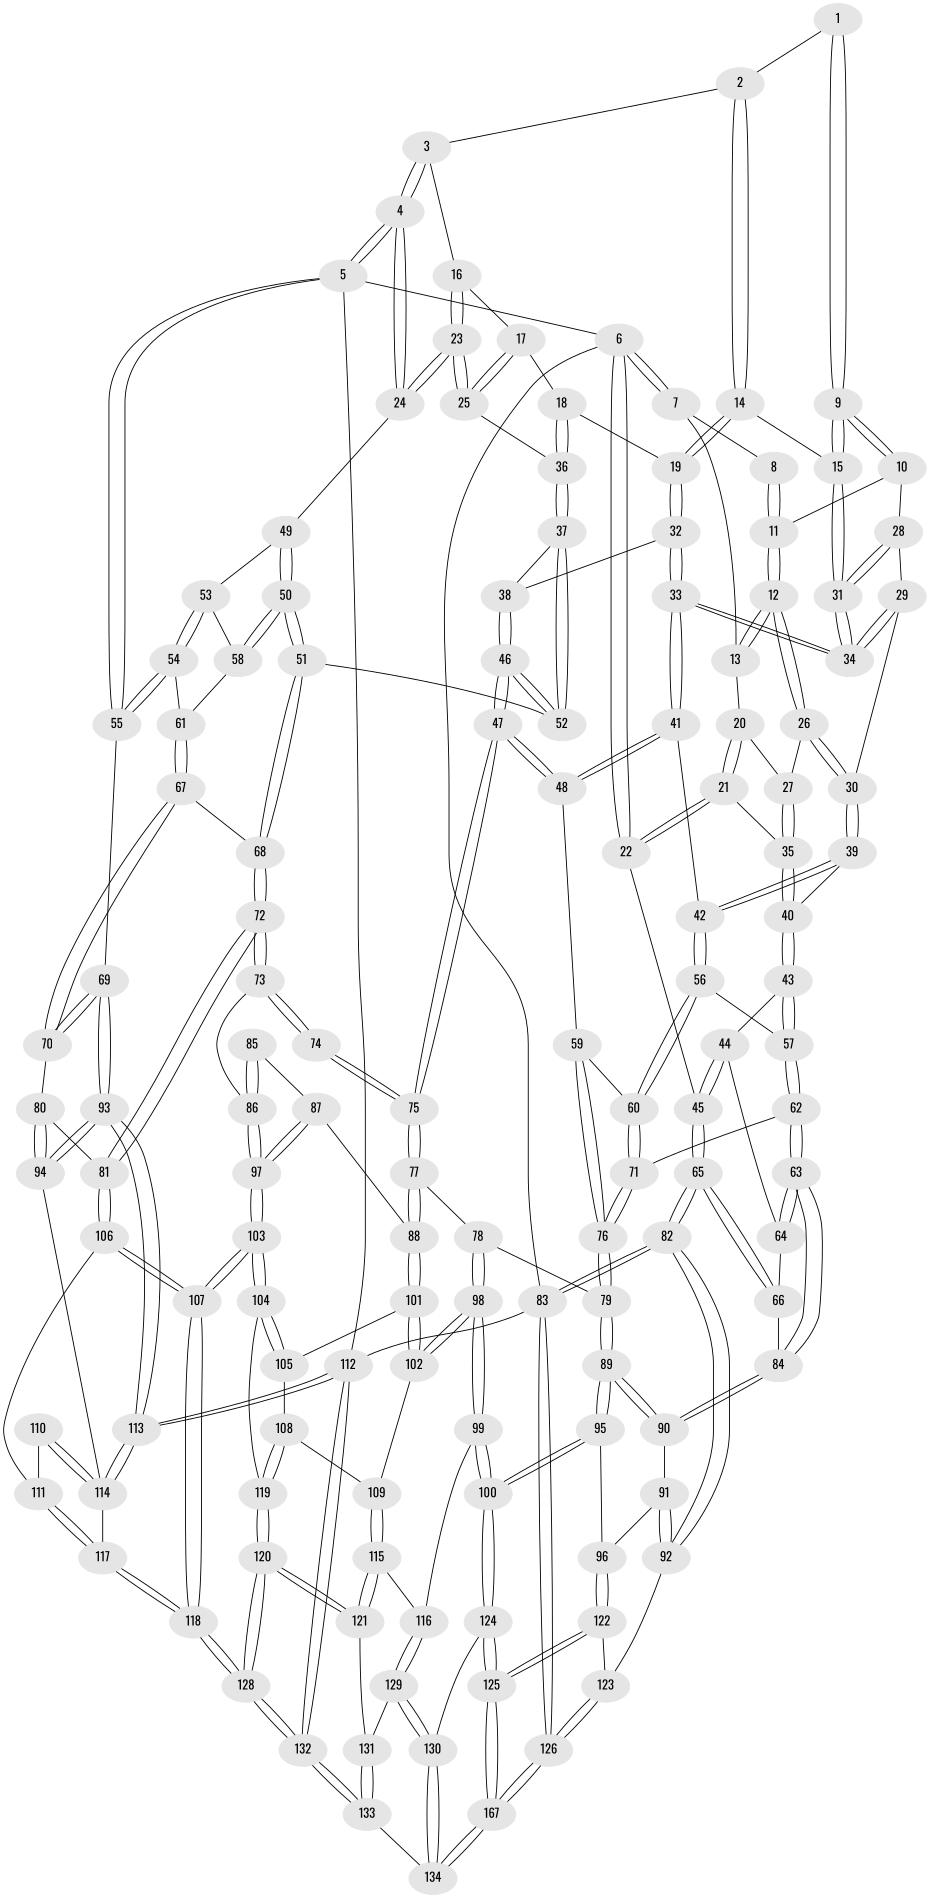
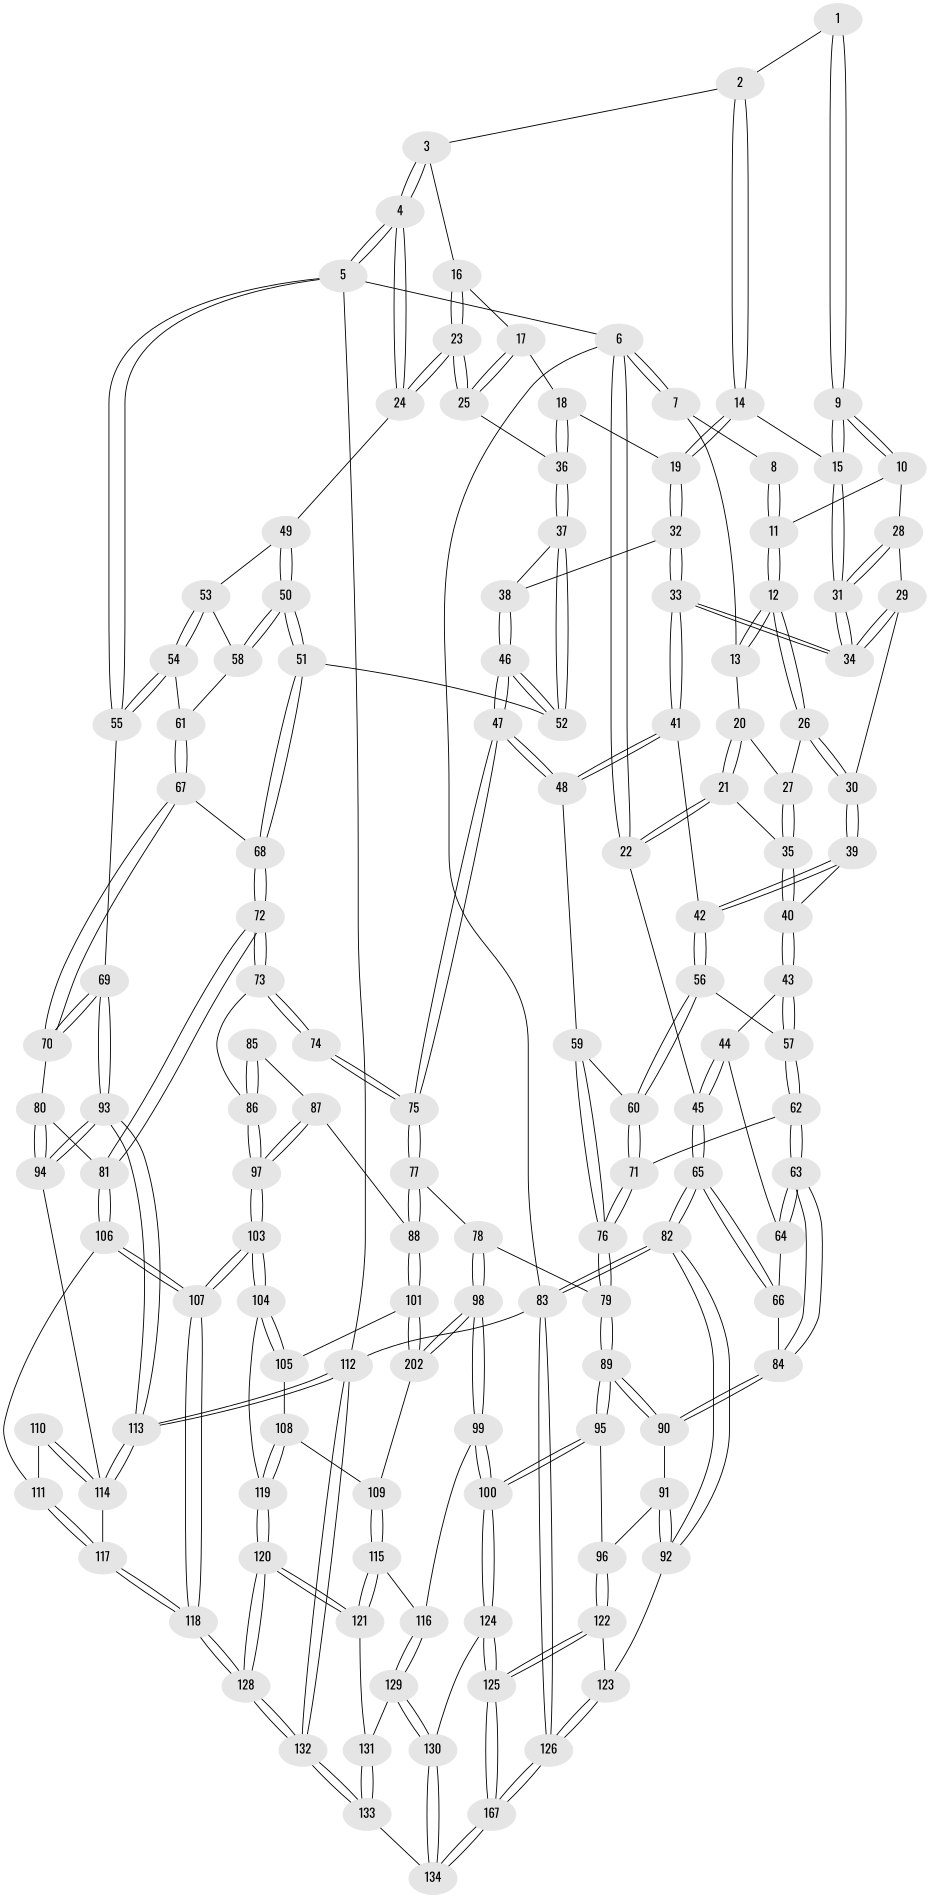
node "102": label "102" -> "202"
